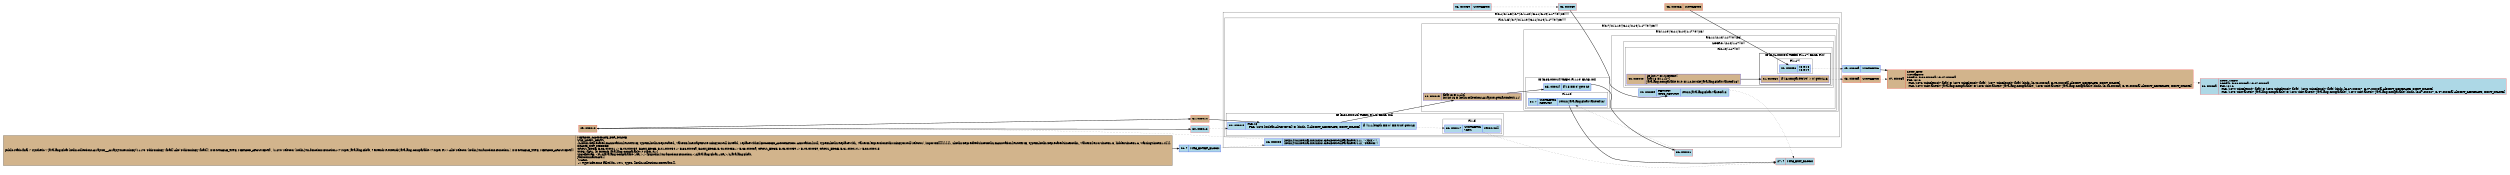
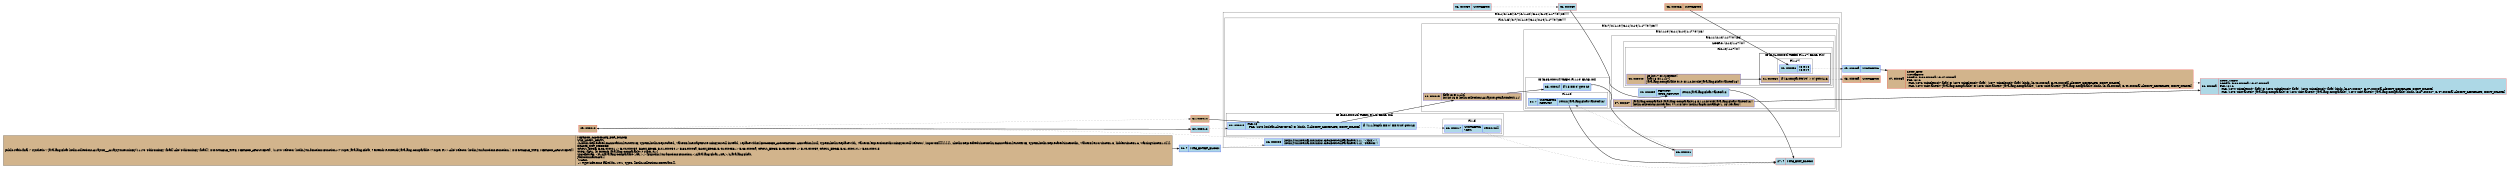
edge "48: 0x003a" -> "47: 0x003a": removed
node "37: 0x0027": added
edge "44: 0x005e" -> "27: ?": style dotted -> bold
edge "29: 0x0010" -> "31: 0x0014": style bold -> dotted
